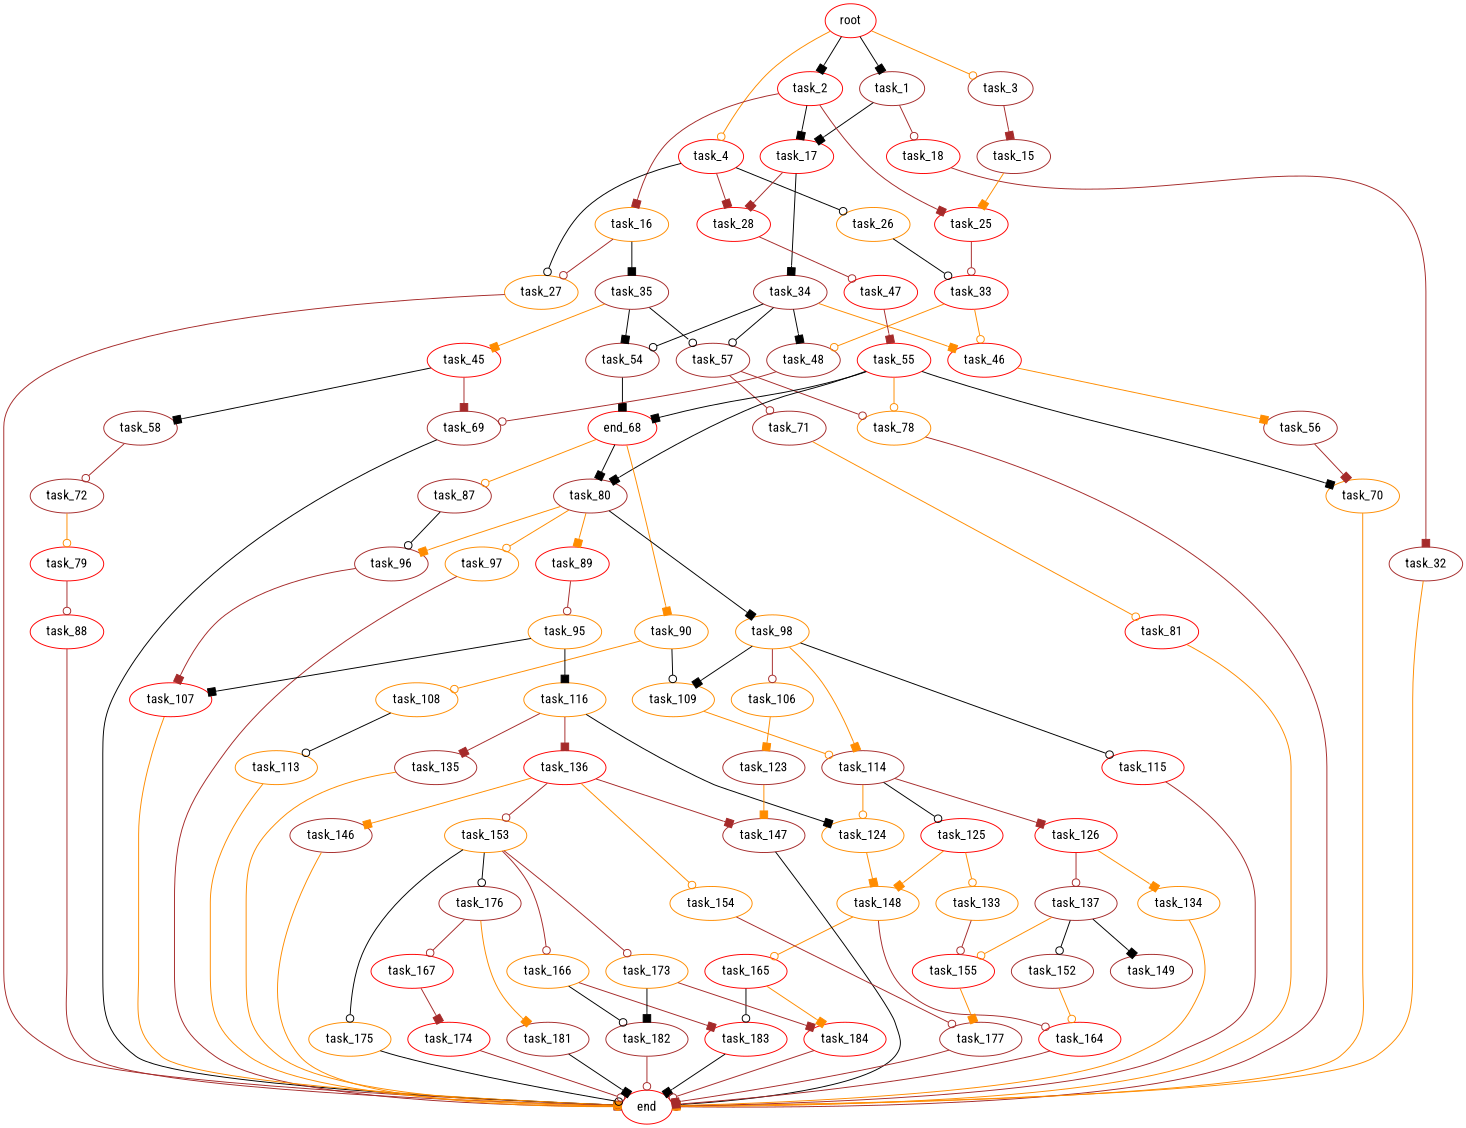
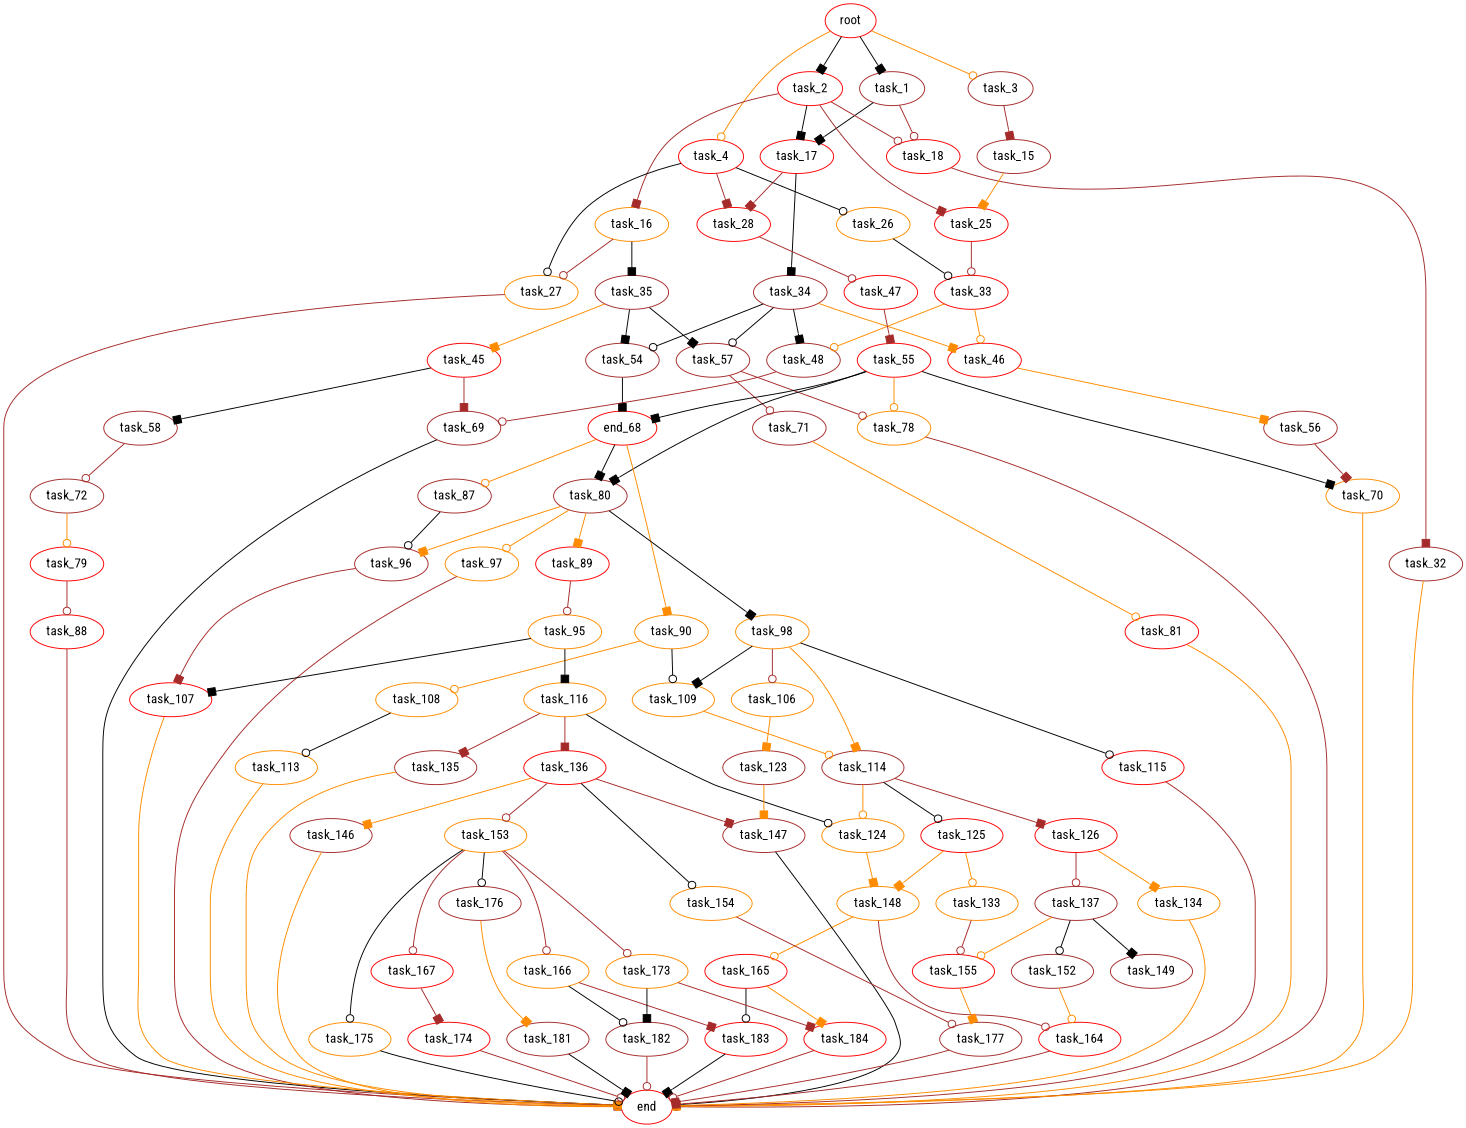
edge "task_2" -> "task_18": added
edge "task_35" -> "task_57": arrowhead odot -> box
edge "task_116" -> "task_124": arrowhead box -> odot
edge "task_136" -> "task_154": color darkorange -> black
edge "task_176" -> "task_167": now "task_153" -> "task_167"
